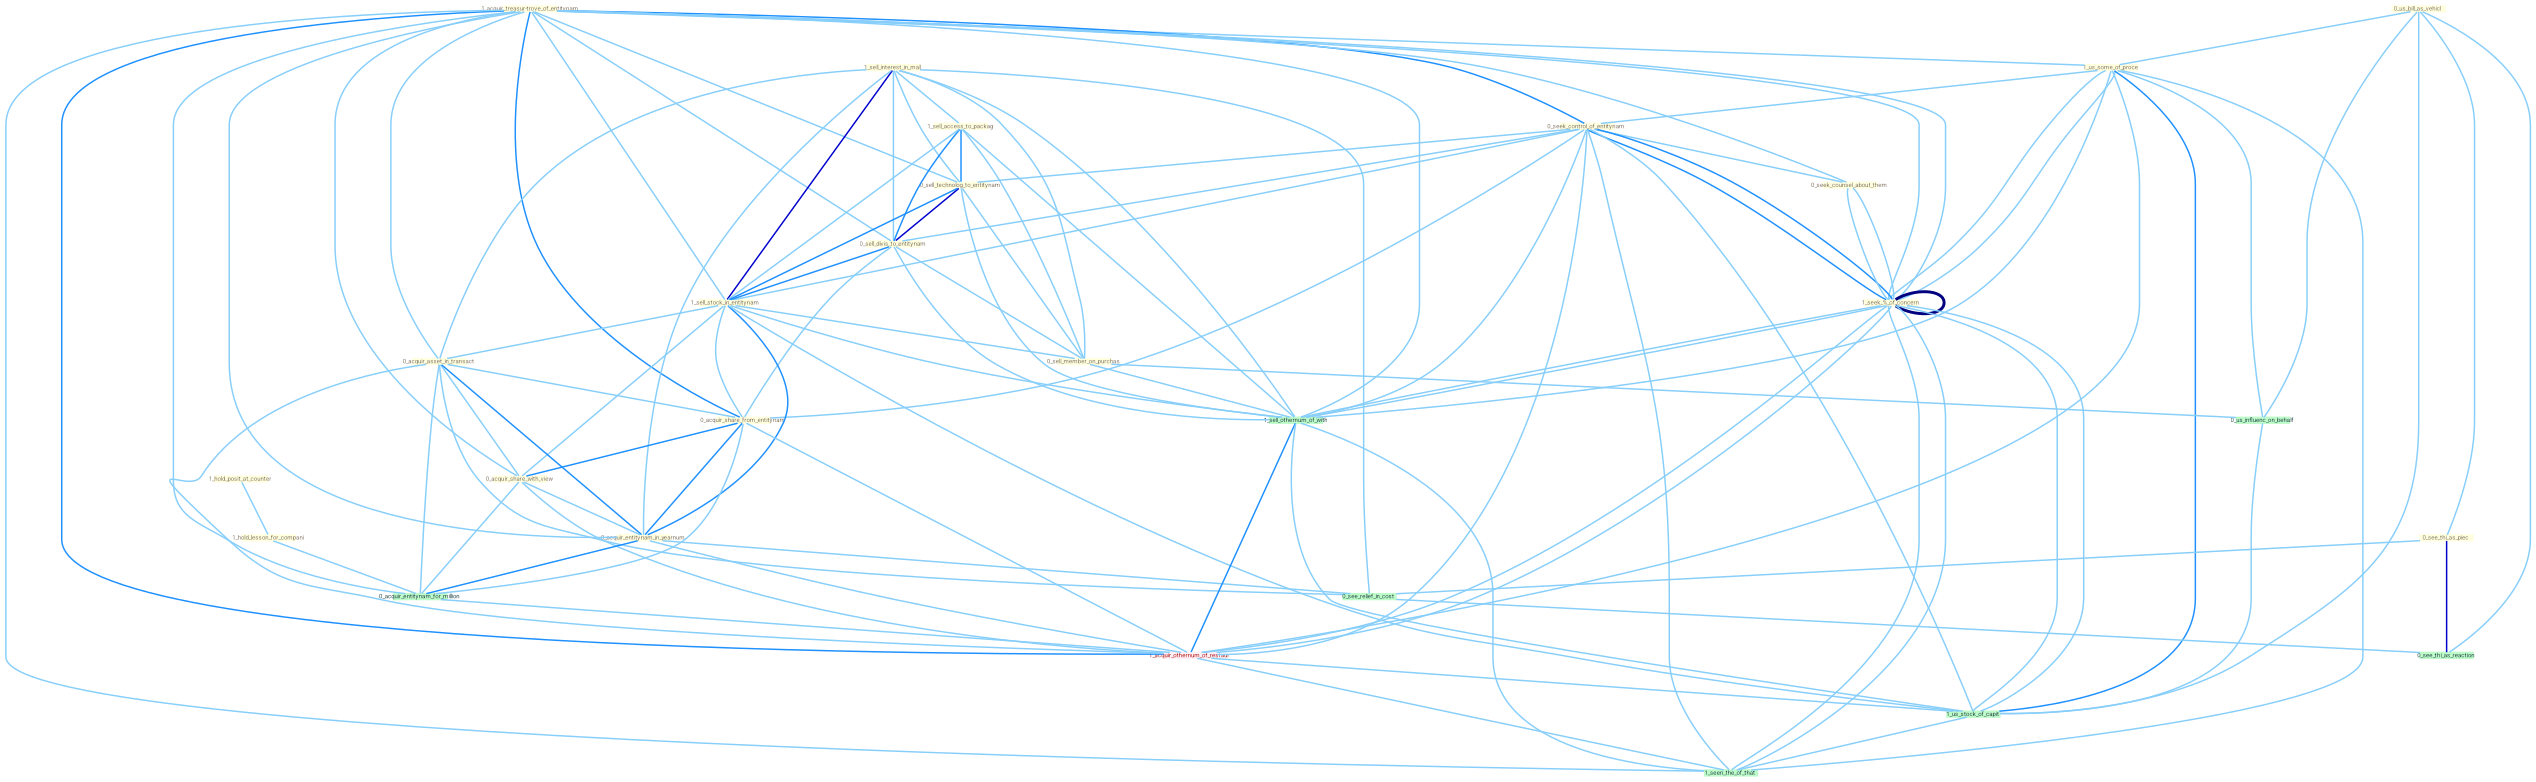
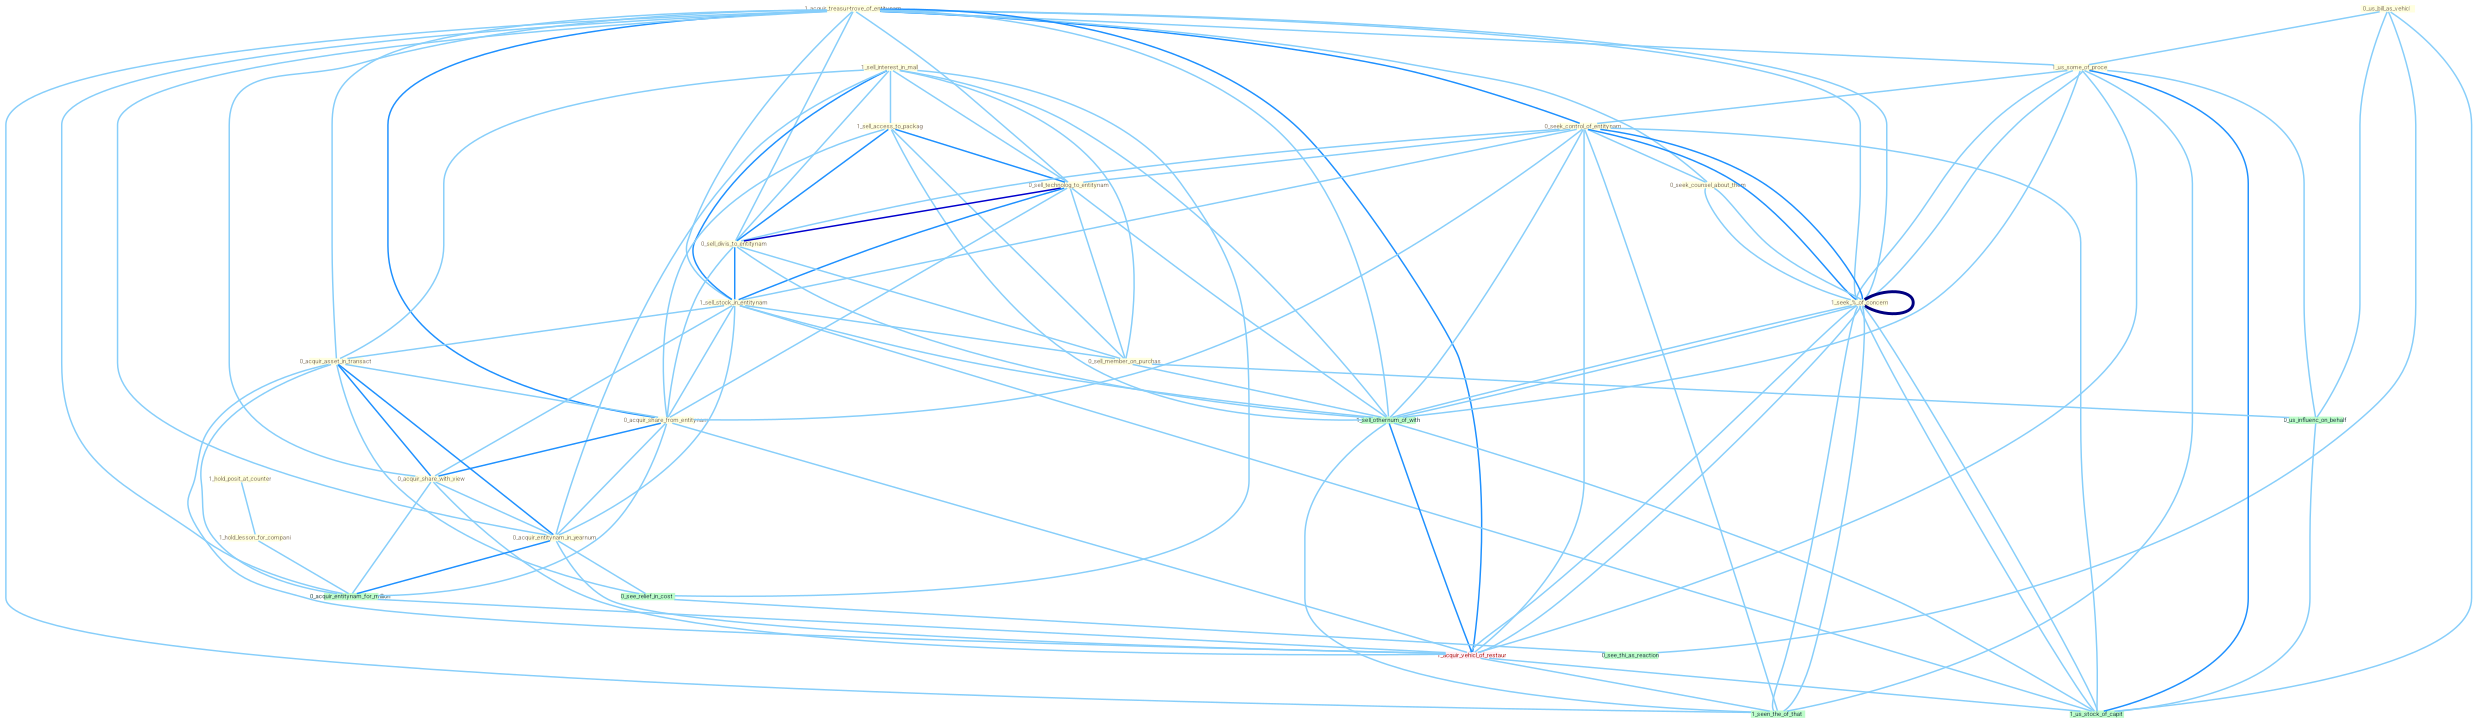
edge "1_sell_interest_in_mall" -- "1_sell_stock_in_entitynam": color #0000cd -> #1e90ff
edge "1_sell_access_to_packag" -- "1_sell_stock_in_entitynam": now "1_sell_access_to_packag" -- "0_acquir_share_from_entitynam"
edge "0_sell_technolog_to_entitynam" -- "0_acquir_share_from_entitynam": added
edge "0_acquir_asset_in_transact" -- "0_acquir_share_with_view": color #87cefa -> #1e90ff
edge "1_sell_stock_in_entitynam" -- "0_acquir_entitynam_in_yearnum": color #1e90ff -> #87cefa
edge "0_acquir_share_from_entitynam" -- "0_acquir_entitynam_in_yearnum": color #1e90ff -> #87cefa
node "0_see_thi_as_piec": removed
node "1_acquir_othernum_of_restaur": label "1_acquir_othernum_of_restaur" -> "1_acquir_vehicl_of_restaur"
edge "1_us_stock_of_capit" -- "1_seen_the_of_that": removed
